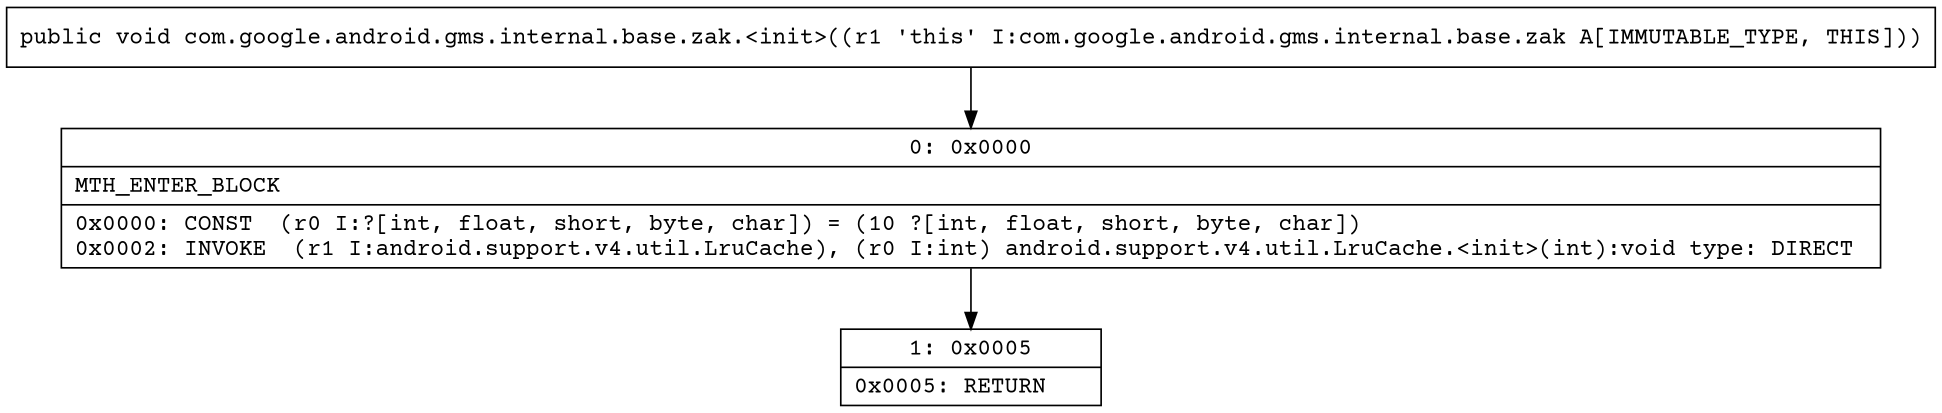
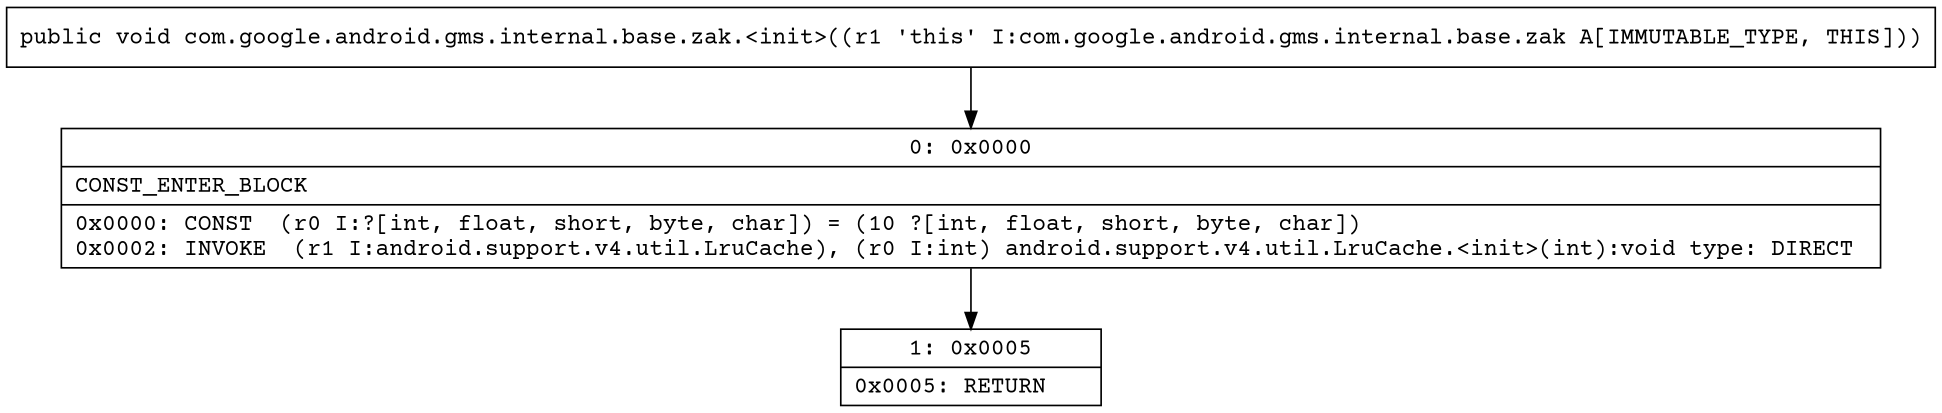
node "0: 0x0000": text "MTH_ENTER_BLOCK" -> "CONST_ENTER_BLOCK"
